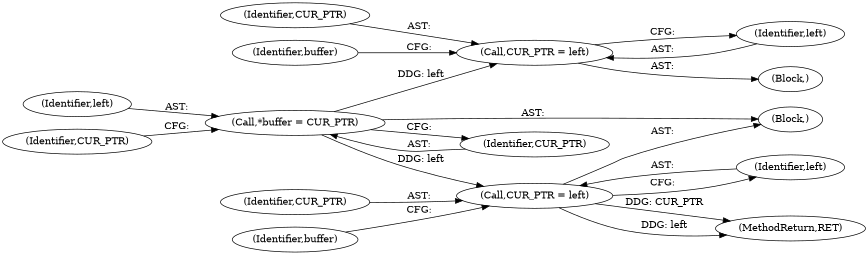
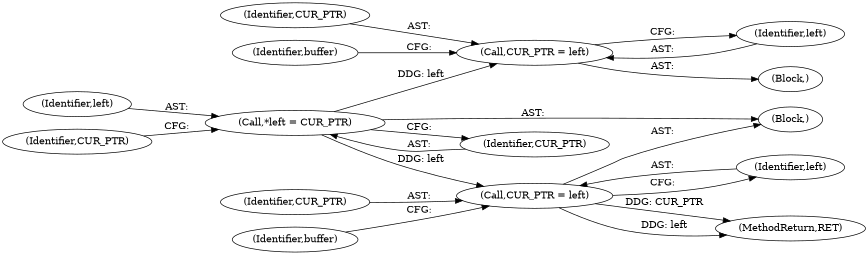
node "(Call,*buffer = CUR_PTR)": label "(Call,*buffer = CUR_PTR)" -> "(Call,*left = CUR_PTR)"
